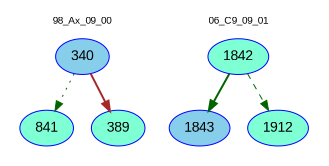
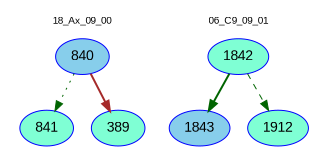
cluster "98_Ax_09_00": label "98_Ax_09_00" -> "18_Ax_09_00"
node "340": label "340" -> "840"
